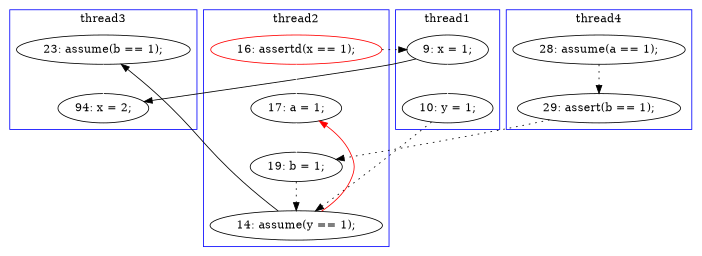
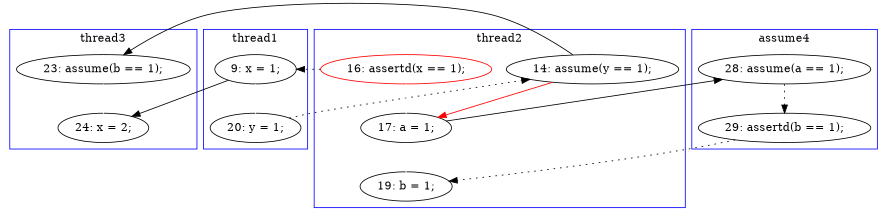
cluster "thread4": label "thread4" -> "assume4"
edge "17: a = 1;" -> "28: assume(a == 1);": added
node "94: x = 2;": label "94: x = 2;" -> "24: x = 2;"
node "10: y = 1;": label "10: y = 1;" -> "20: y = 1;"
node "29: assert(b == 1);": label "29: assert(b == 1);" -> "29: assertd(b == 1);"
edge "19: b = 1;" -> "14: assume(y == 1);": removed
